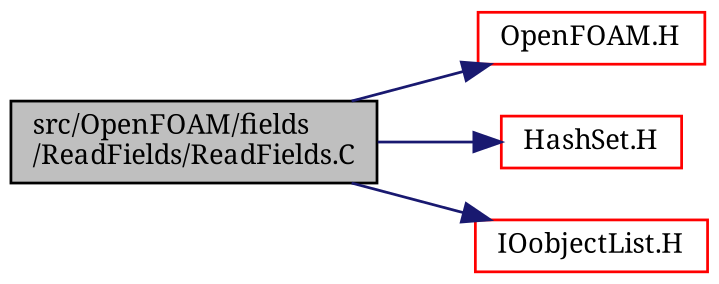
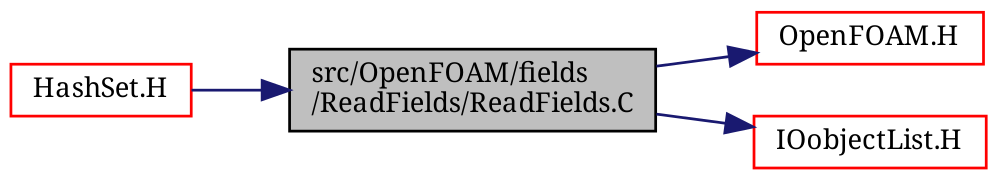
edge "src/OpenFOAM/fields /ReadFields/ReadFields.C" -> "HashSet.H": reversed
